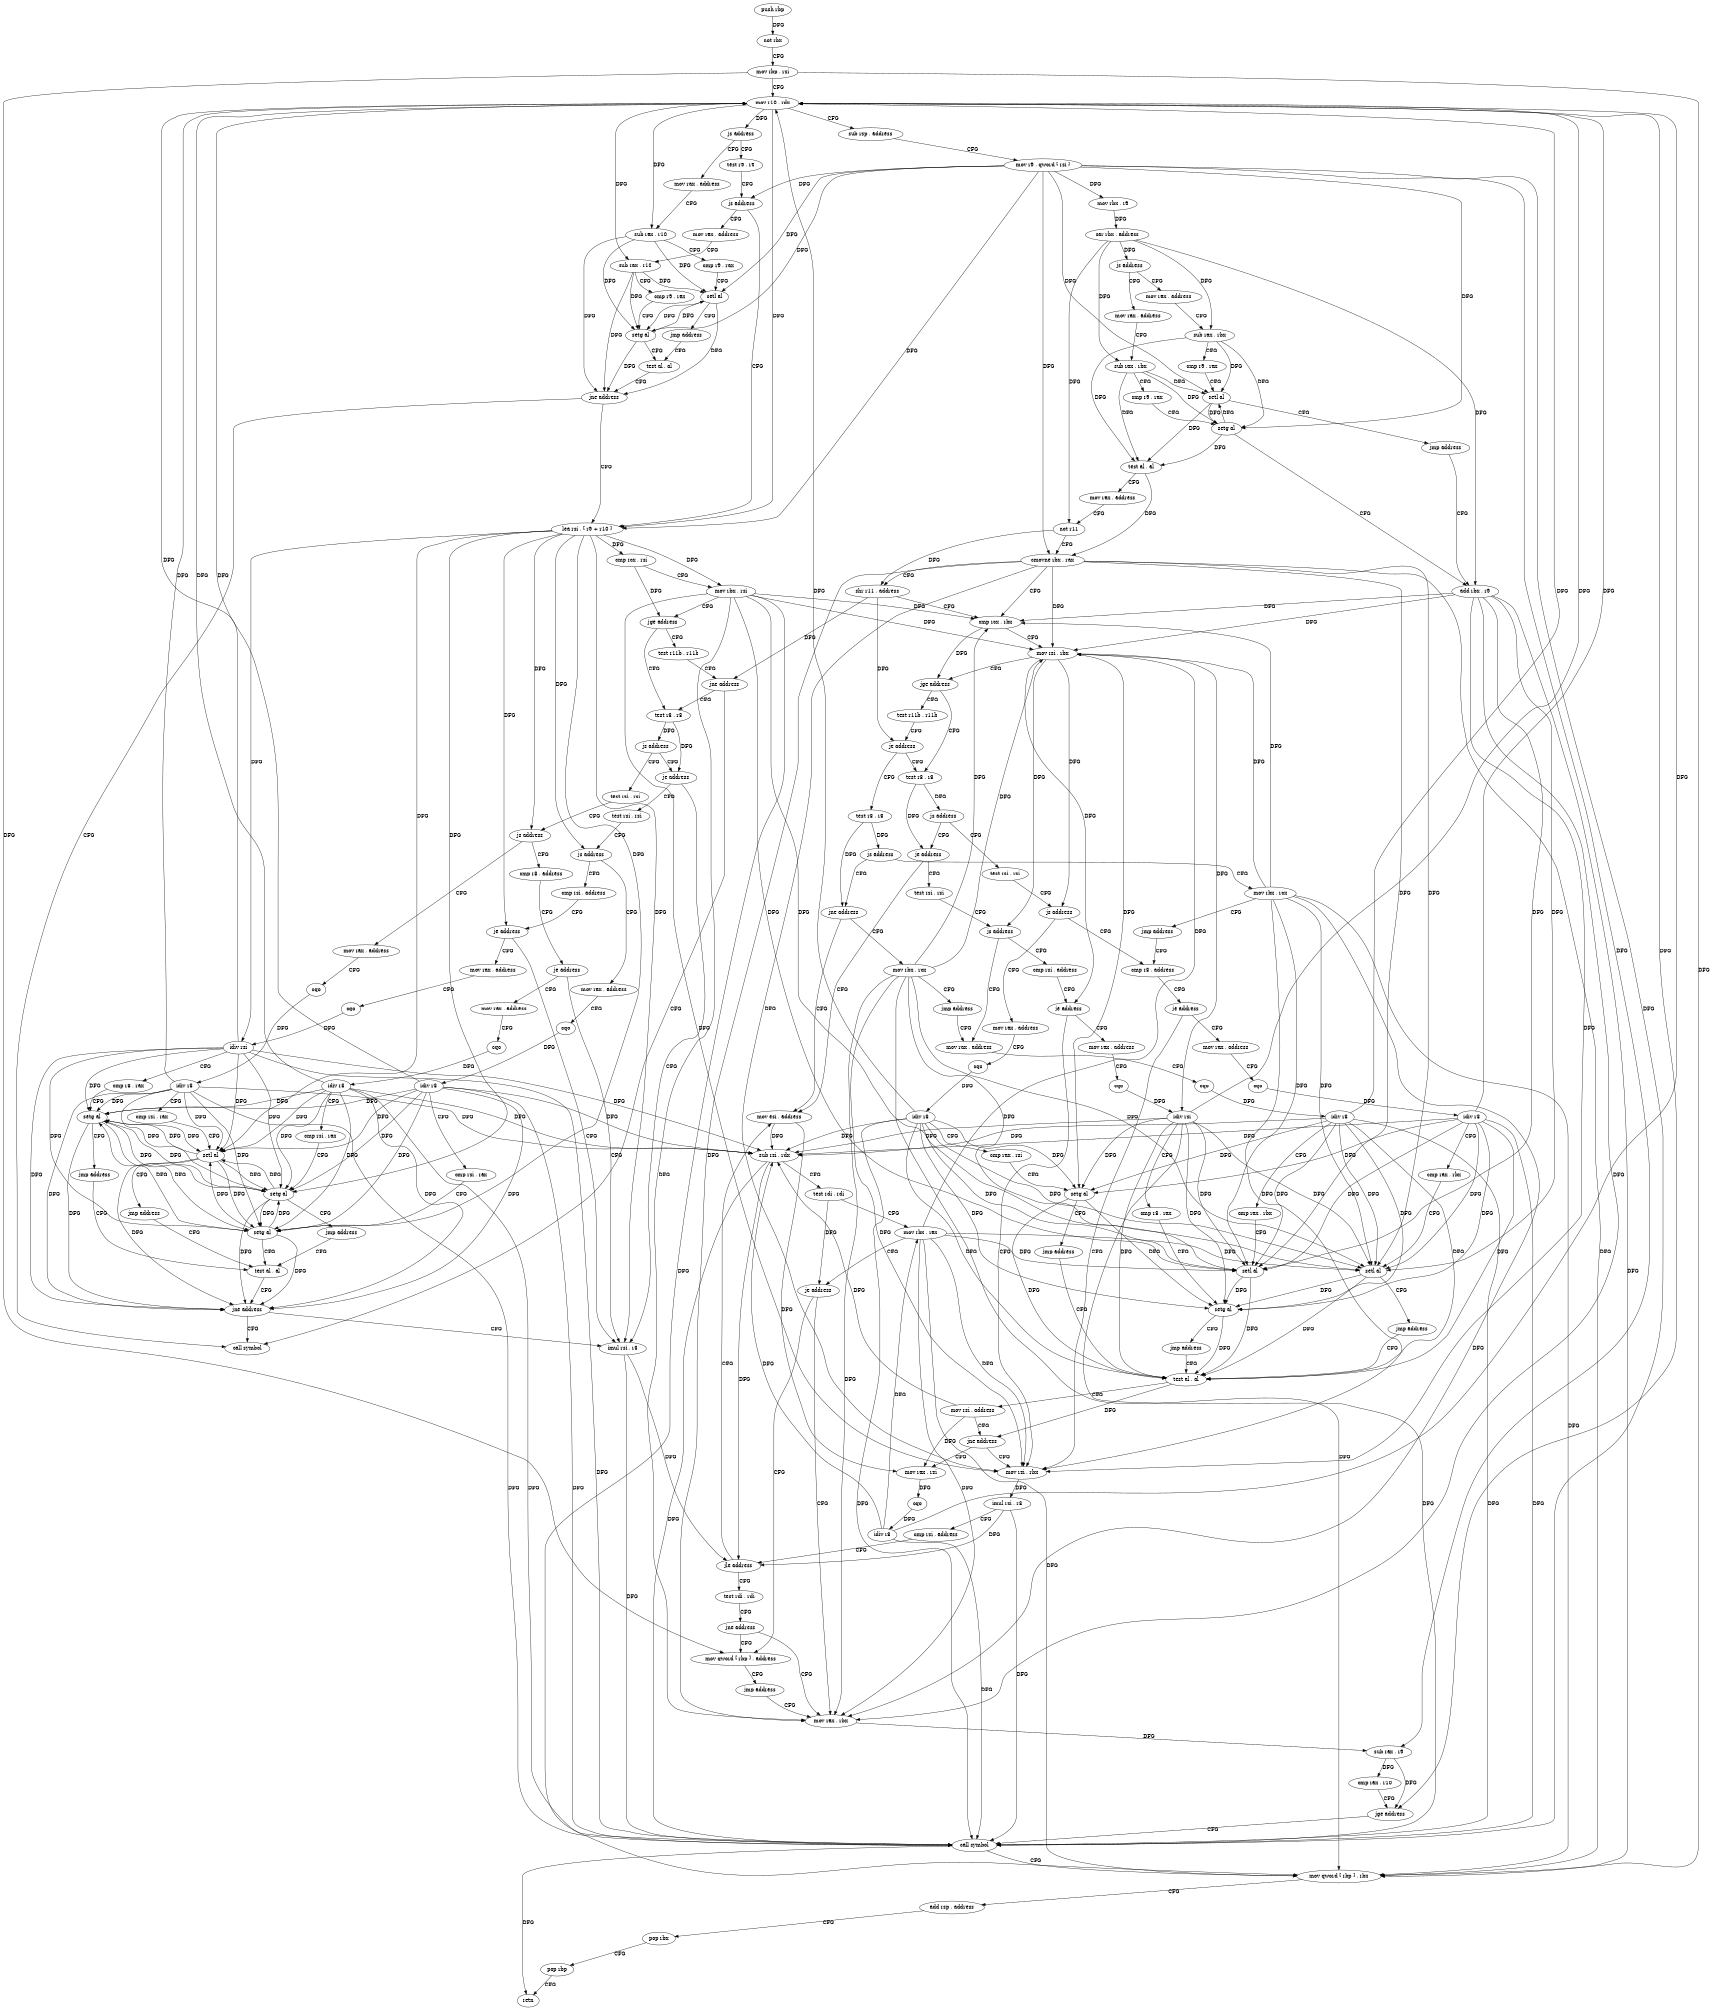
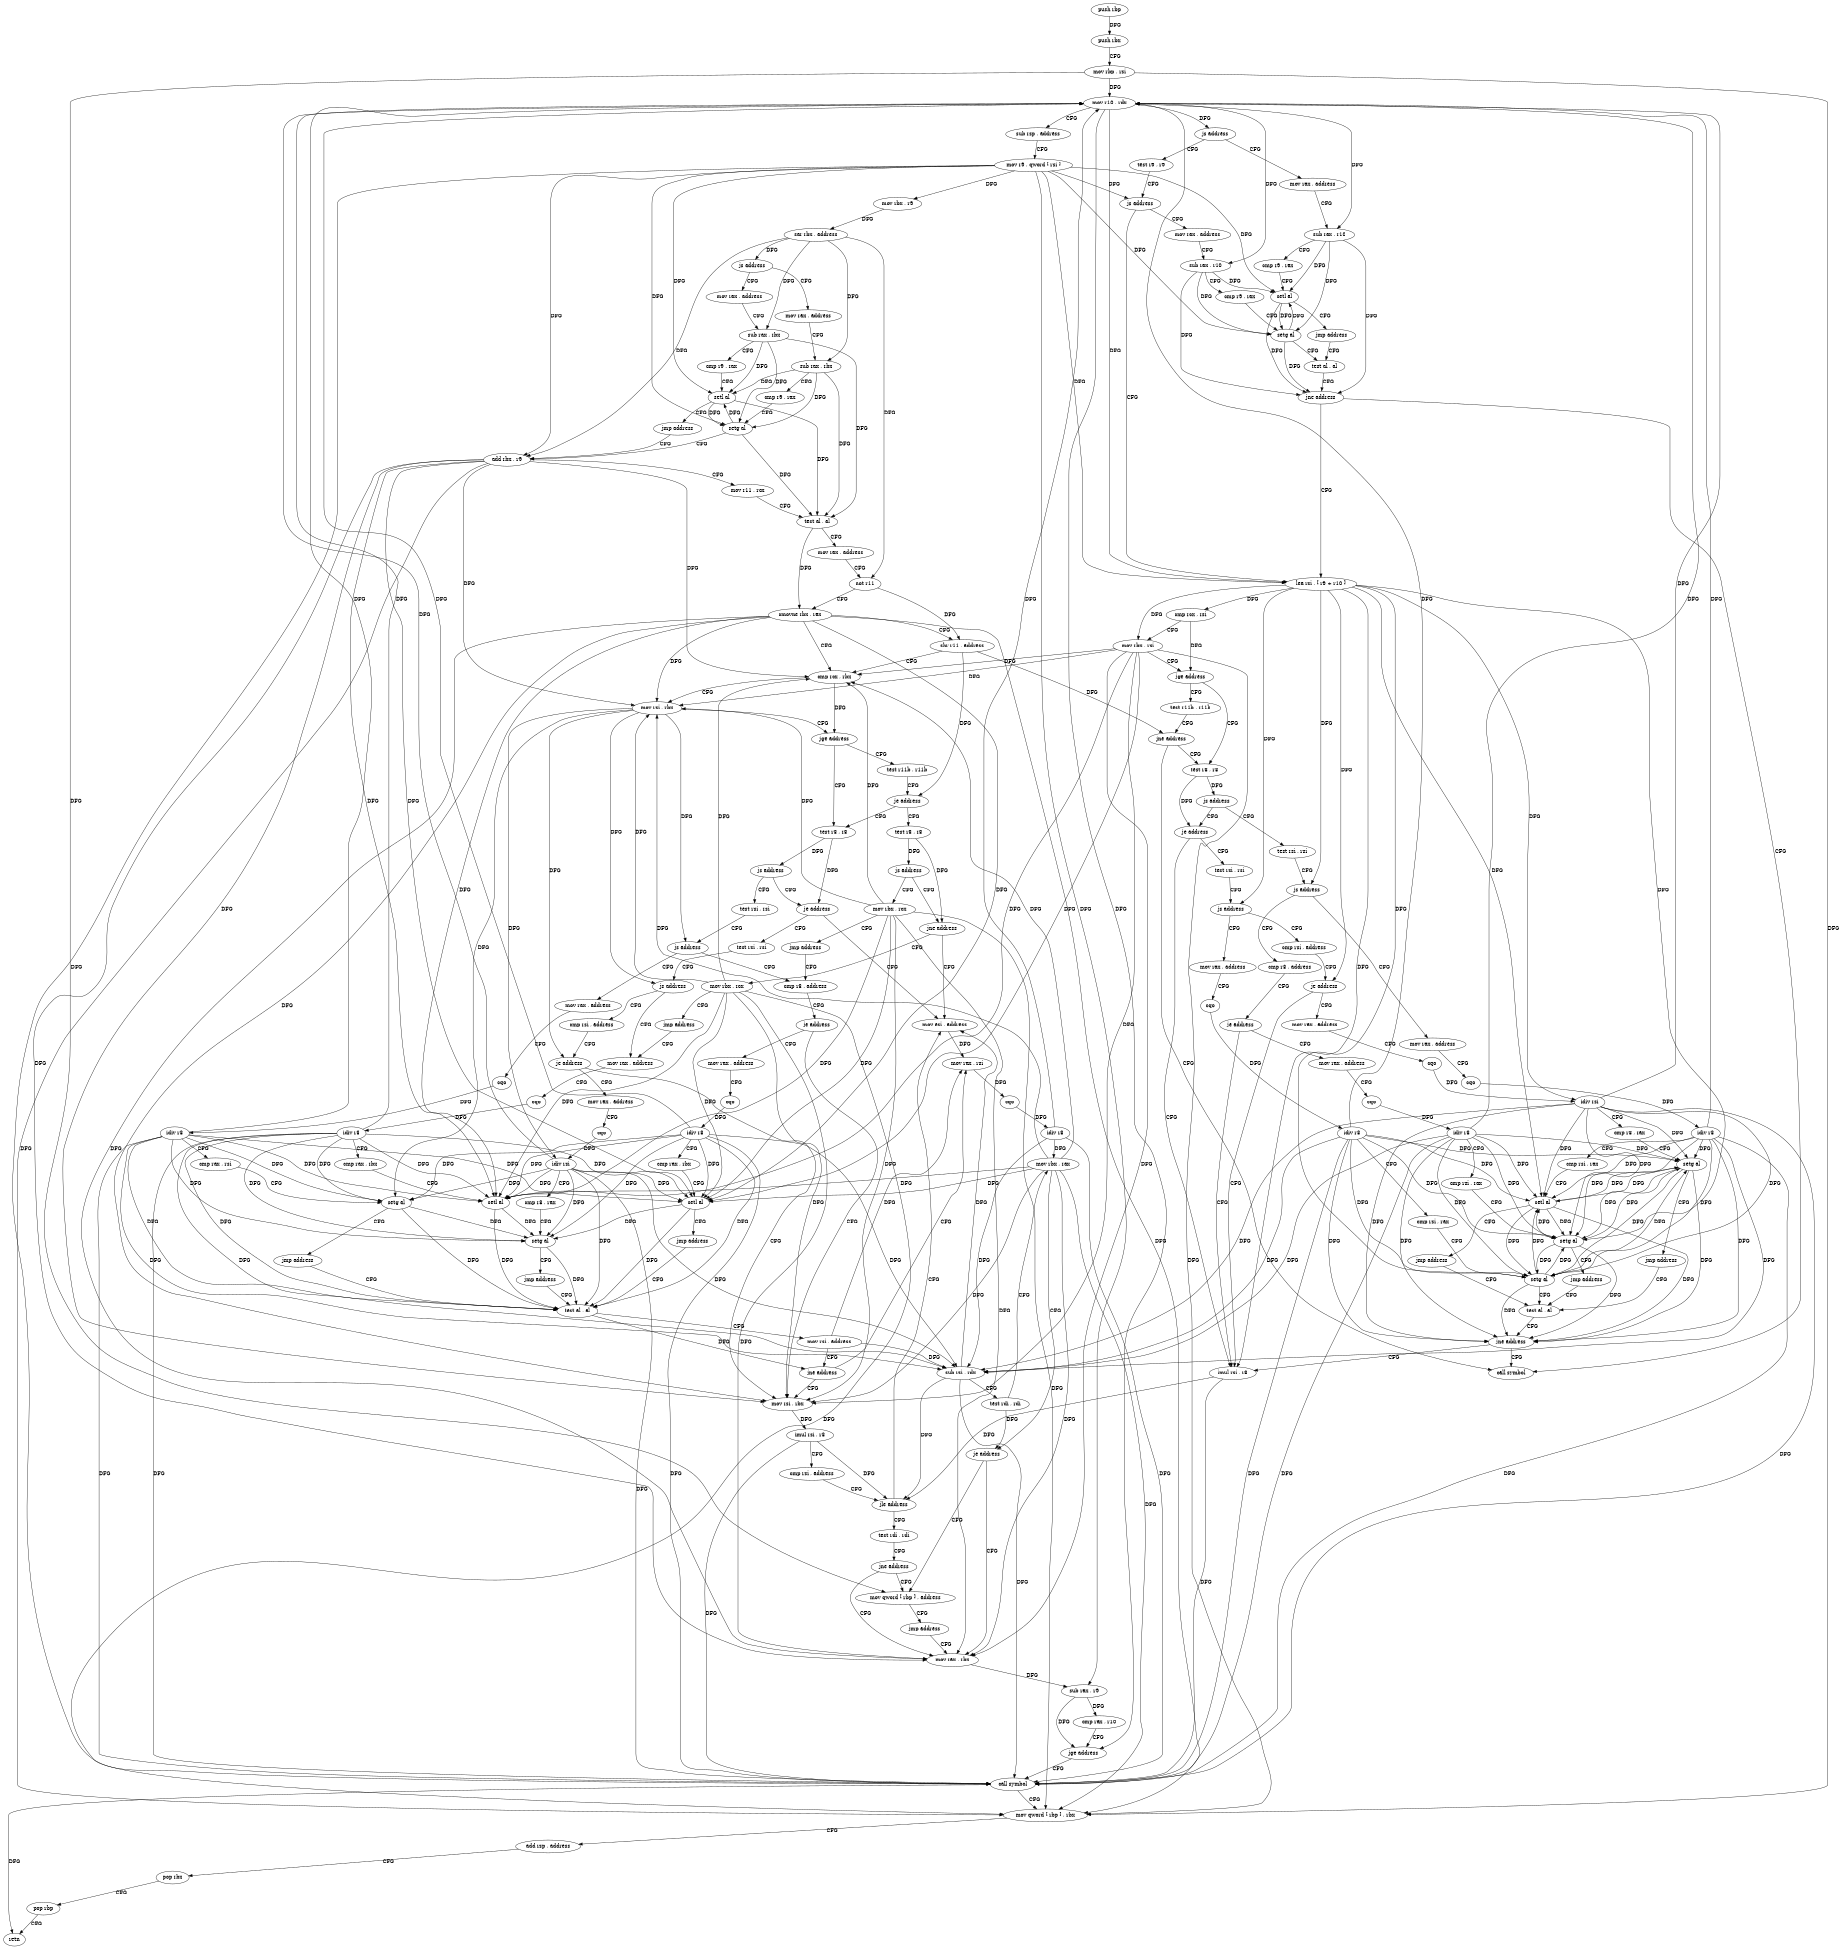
node "not rbx": label "not rbx" -> "push rbx"
edge "mov rbp , rsi" -> "mov r10 , rdx": label "CFG" -> "DFG"
edge "mov r9 , qword [ rsi ]" -> "cmovne rbx , rax": now "mov r9 , qword [ rsi ]" -> "add rbx , r9"
node "mov r11 , rcx": added
edge "mov rbx , rax" -> "cmp rcx , rbx": added, label "DFG"
edge "mov esi , address" -> "sub rsi , rdx": reversed
